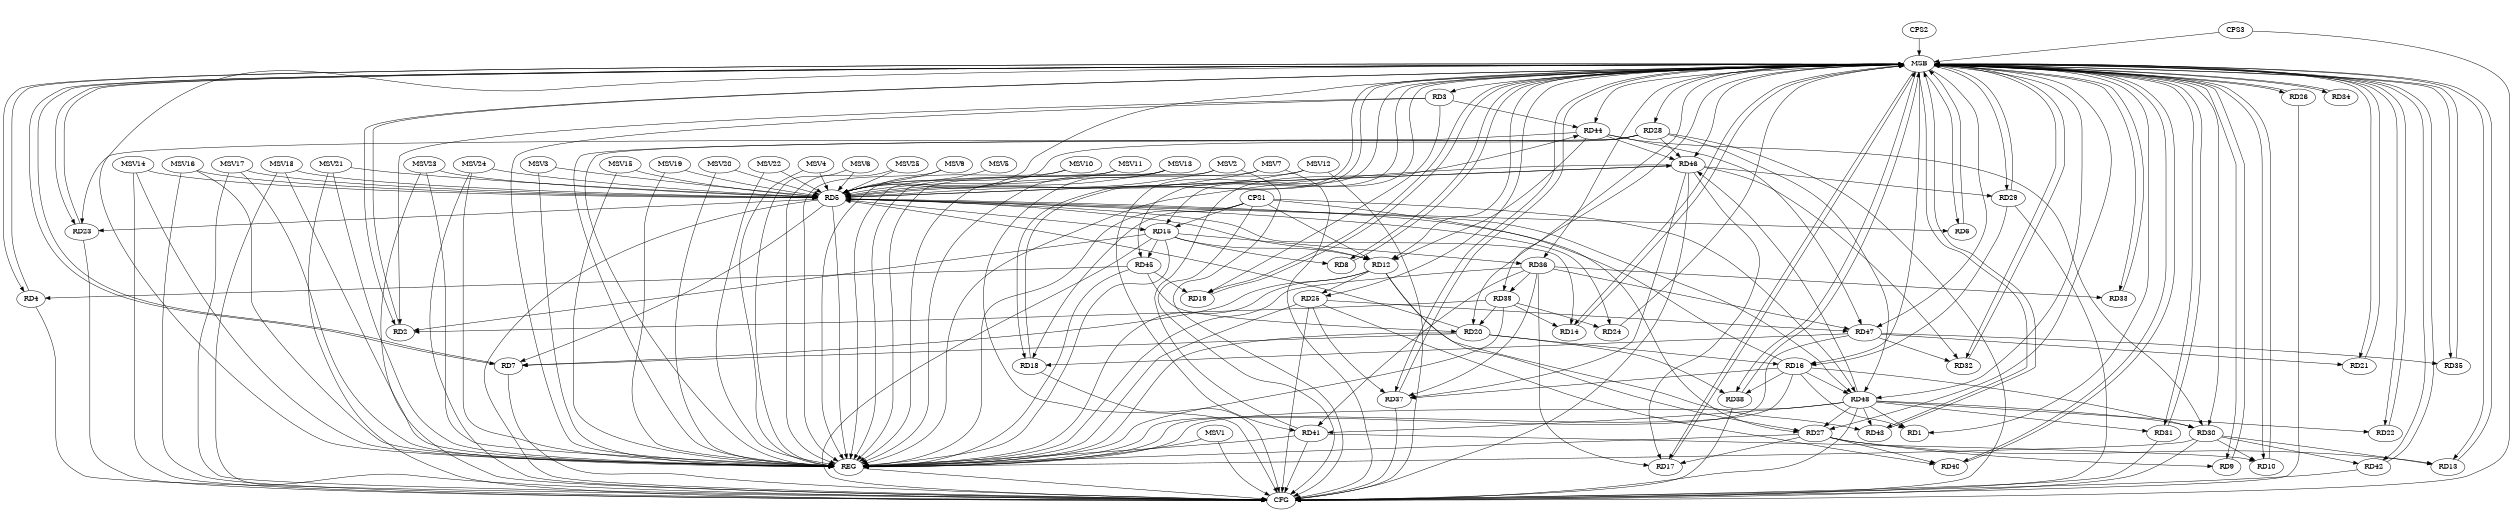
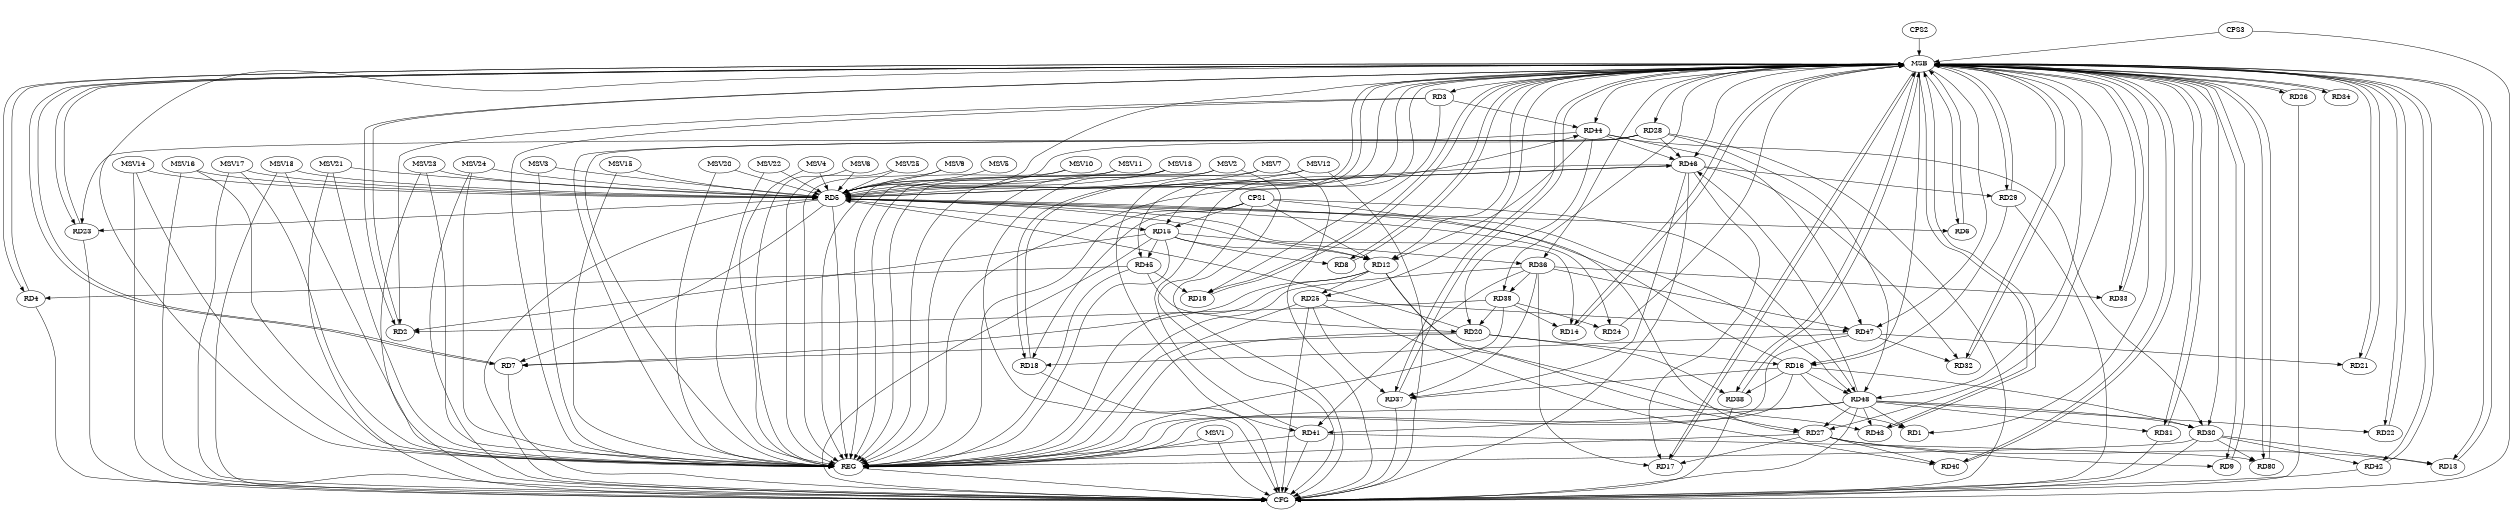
edge "MSB" -> "RD20": now "RD44" -> "RD20"
node "MSV19": removed
node "RD35": removed
node "RD10": label "RD10" -> "RD80"
